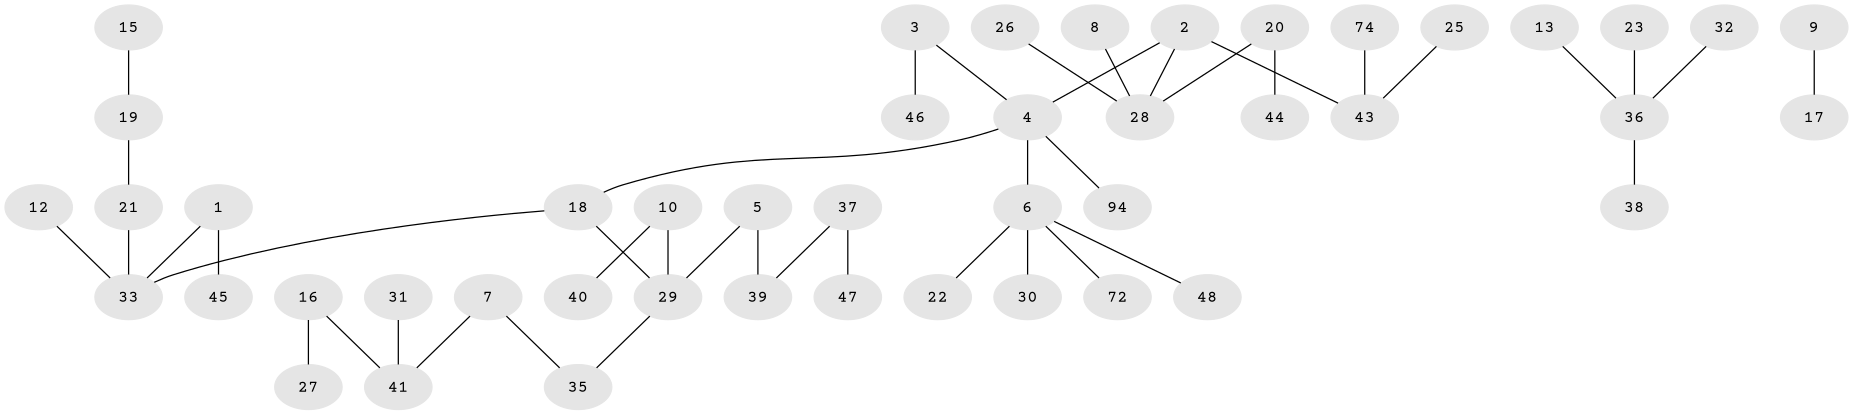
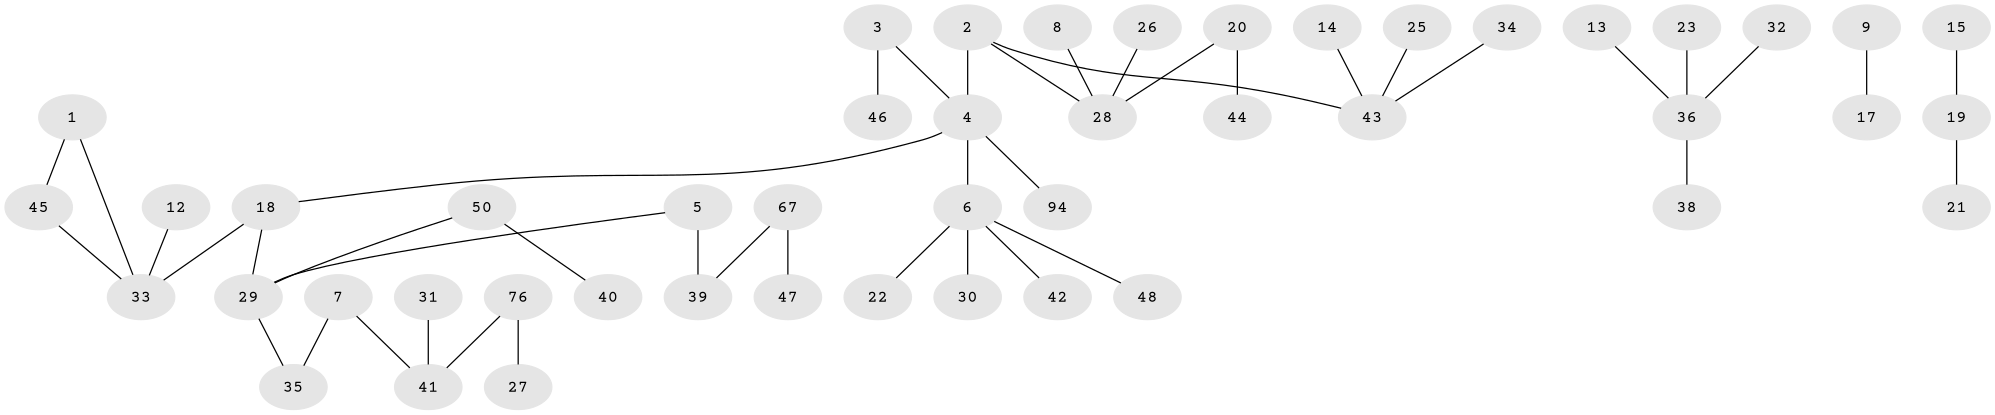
node "74": label "74" -> "14"
node "34": added
node "10": label "10" -> "50"
node "37": label "37" -> "67"
edge "21" -- "33": now "45" -- "33"
node "16": label "16" -> "76"
node "72": label "72" -> "42"
